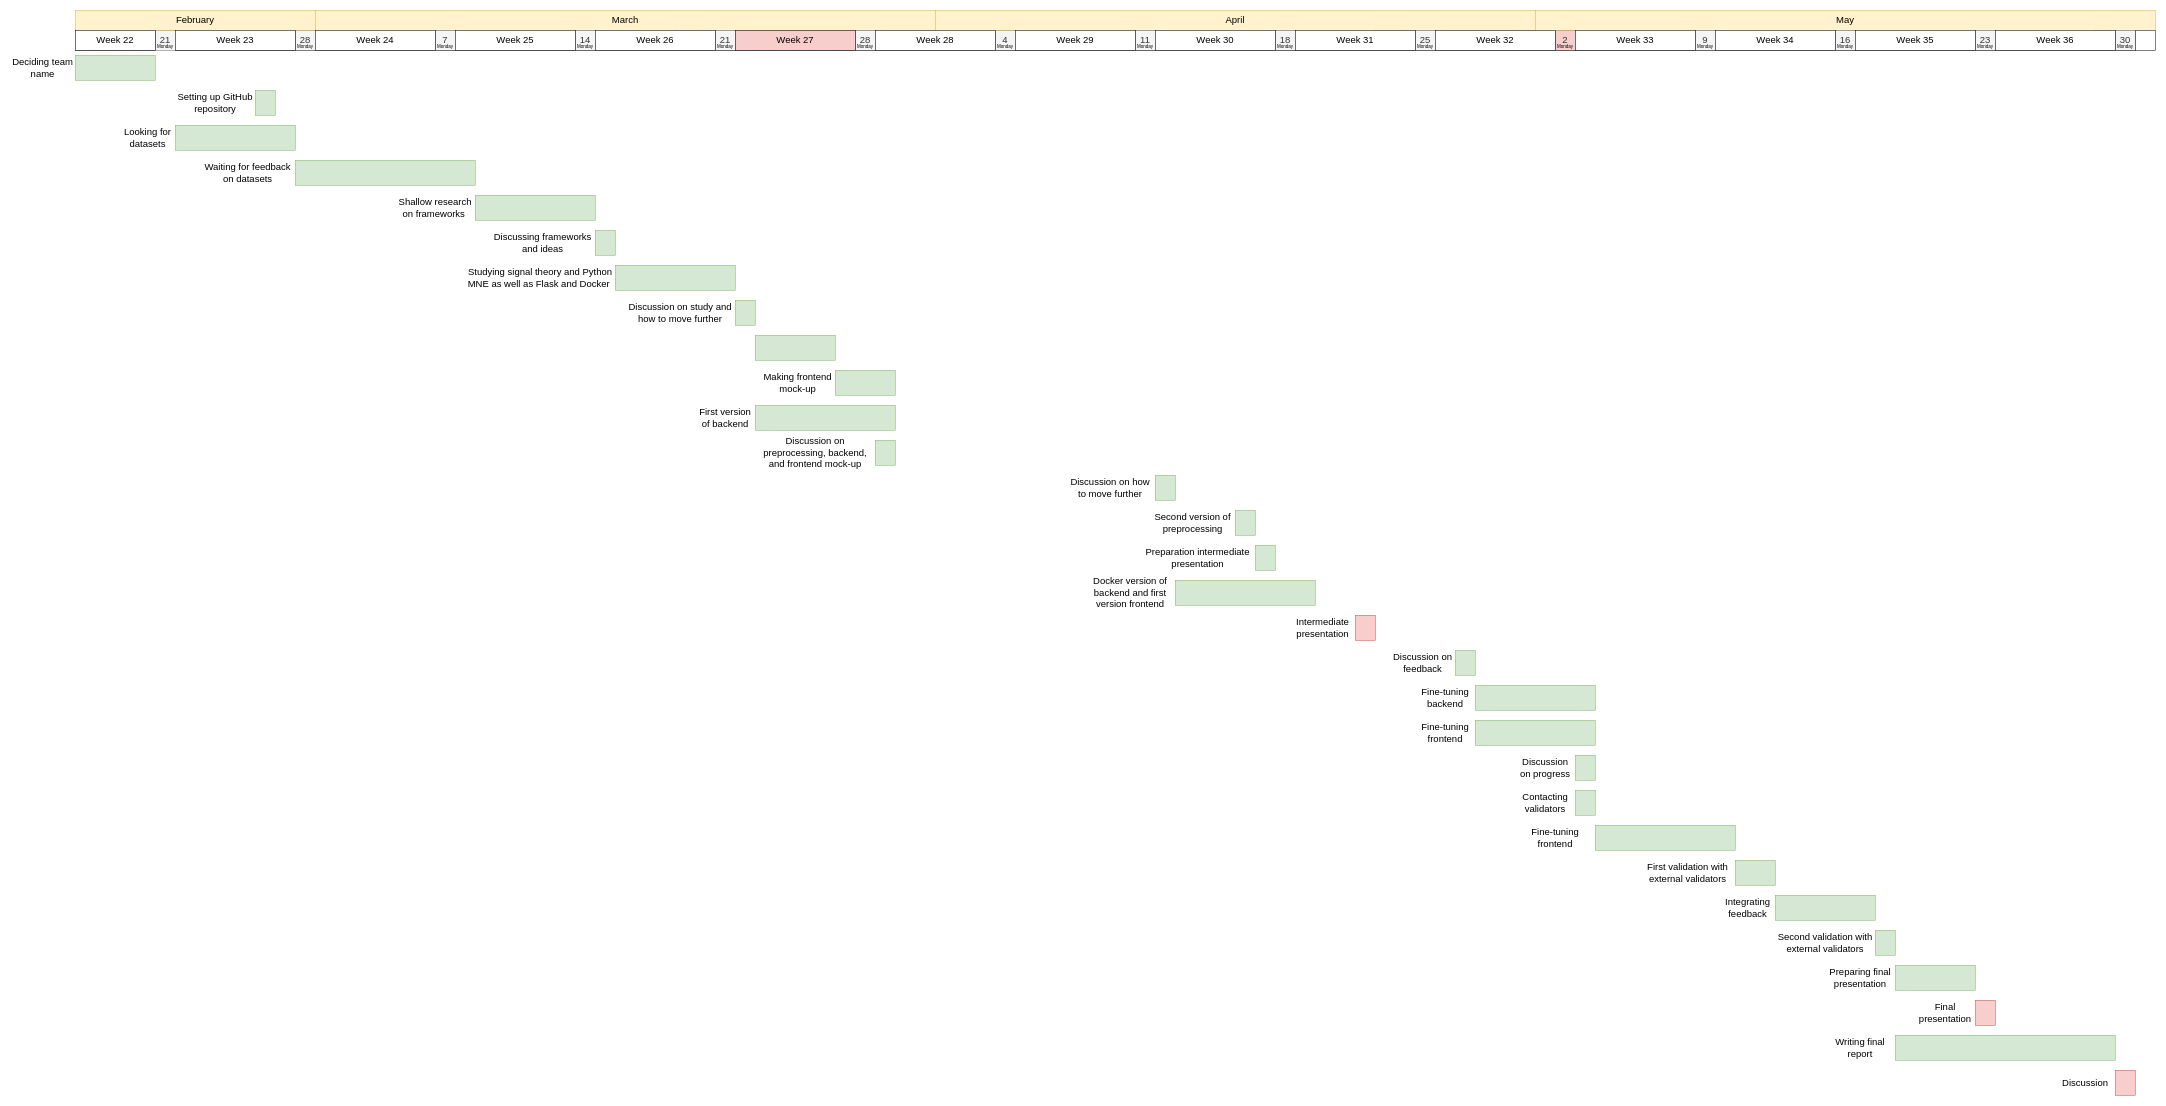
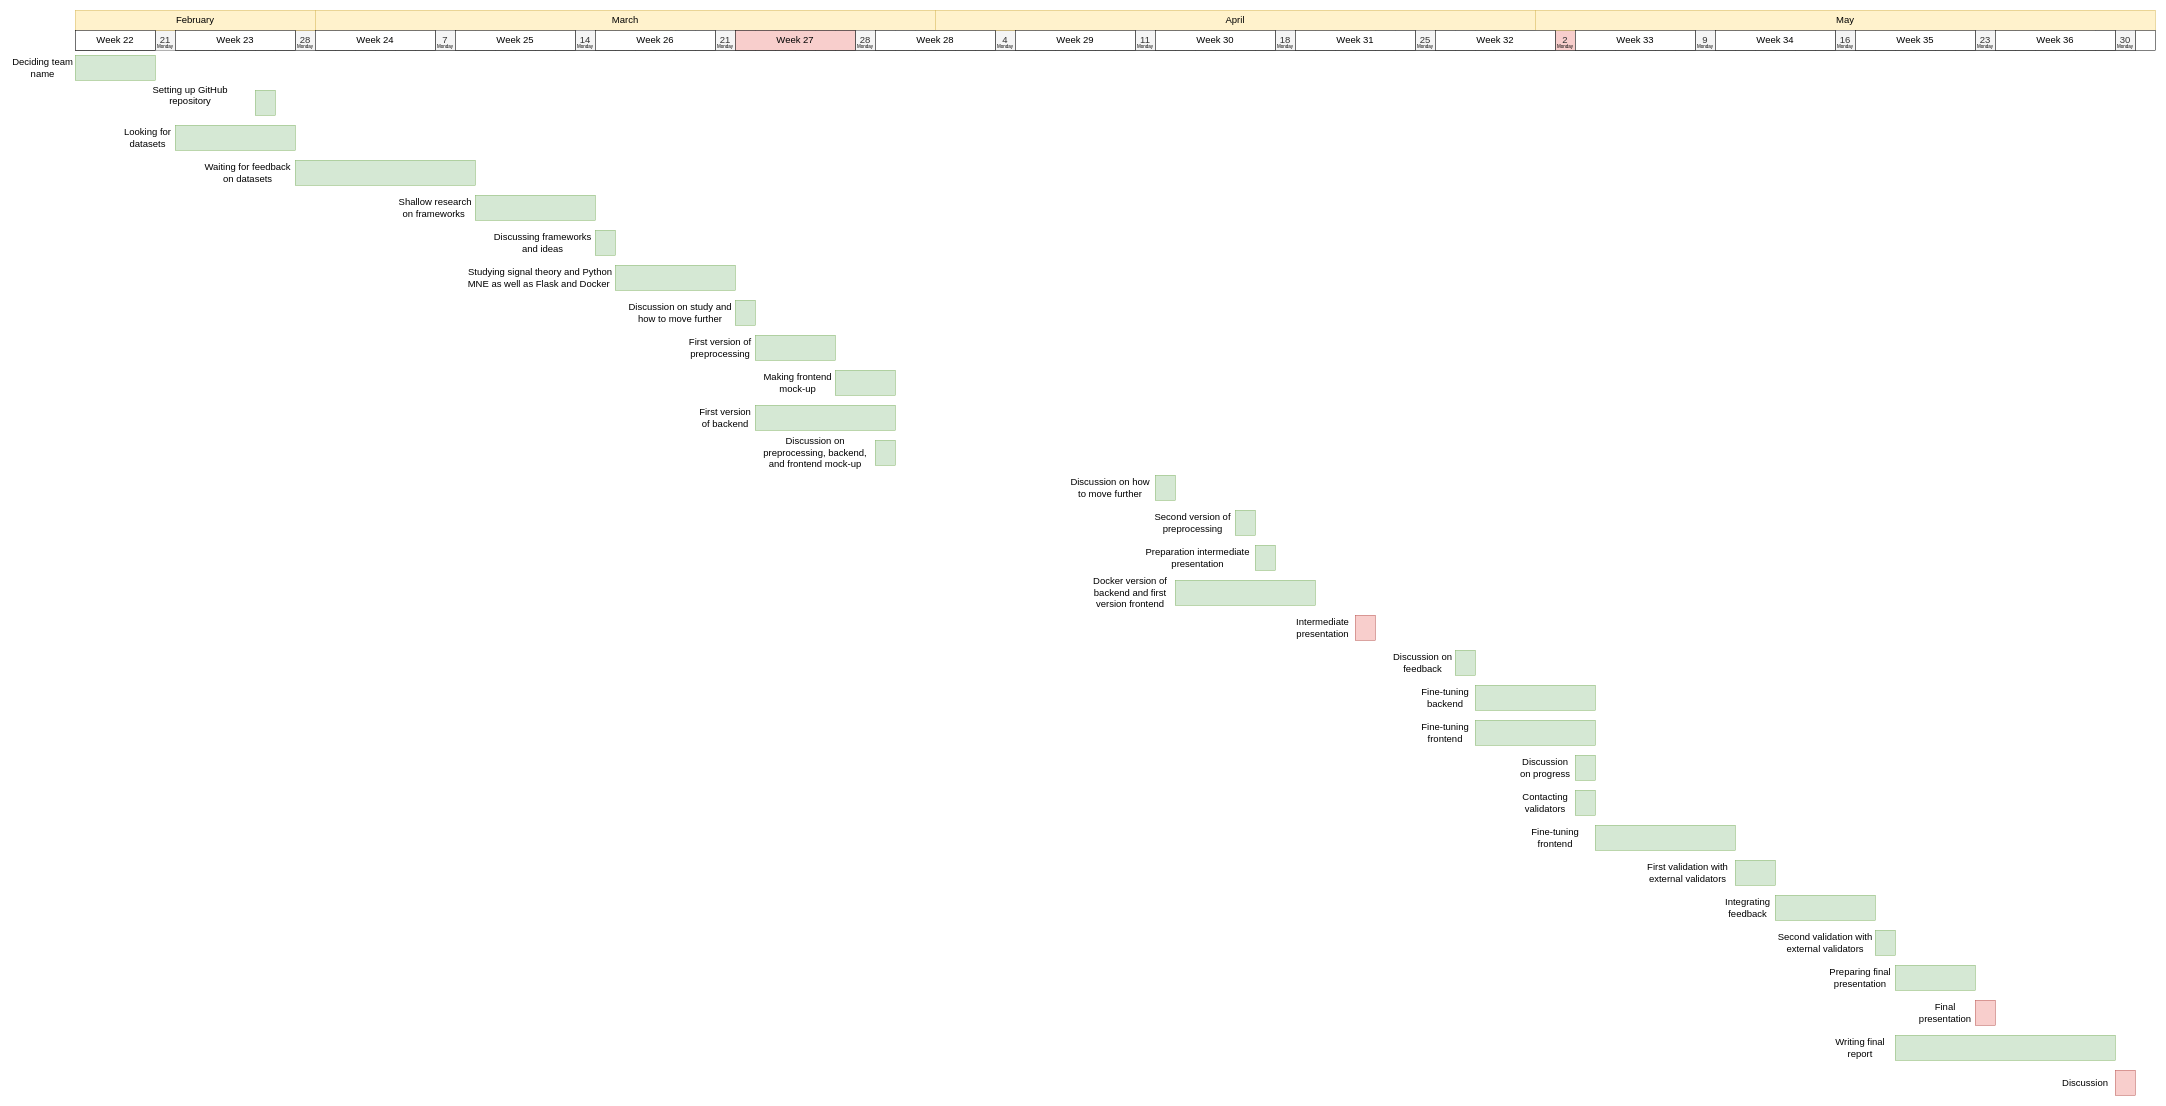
node "Setting up GitHub repository": moved (215, 103) -> (190, 95)
node "First version of preprocessing": added
